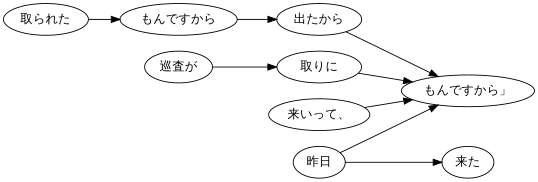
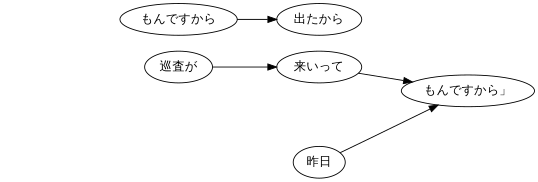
node "取られた": removed
edge "出たから" -> "もんですから」": removed
node "取りに": label "取りに" -> "来いって"
node "来いって、": removed
node "来た": removed
